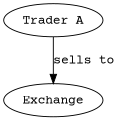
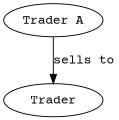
node "Exchange": label "Exchange" -> "Trader"
